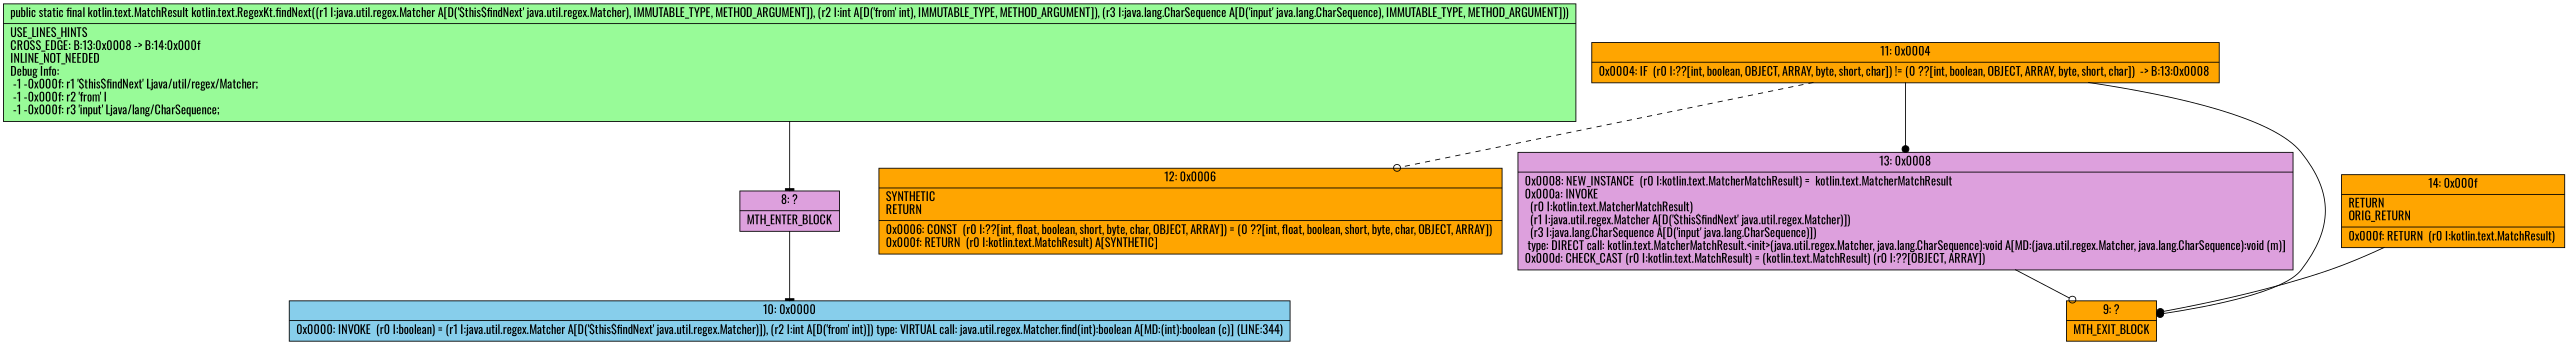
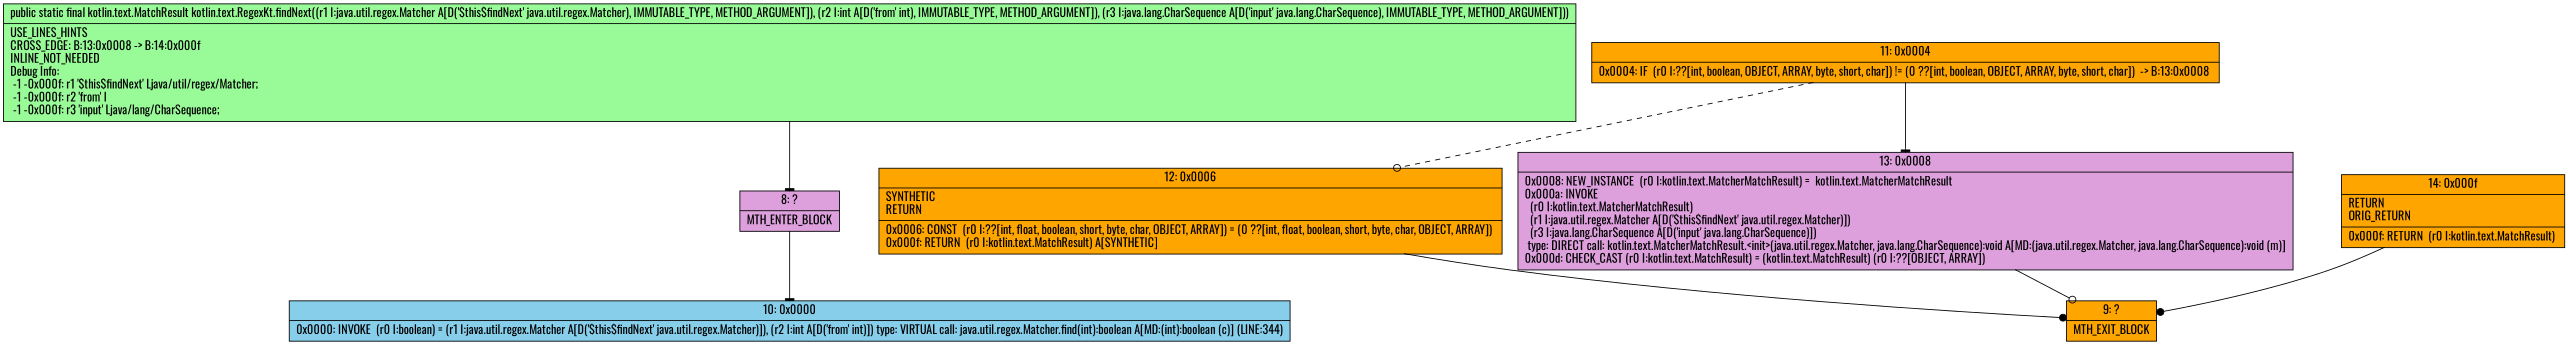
edge "11: 0x0004" -> "13: 0x0008": arrowhead dot -> tee
edge "11: 0x0004" -> "9: ?": now "12: 0x0006" -> "9: ?"
